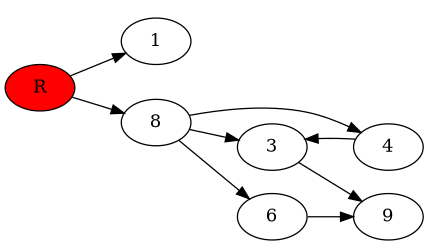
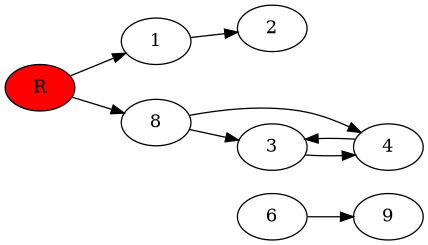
node "2": added
edge "8" -> "6": removed
edge "3" -> "9": now "3" -> "4"
